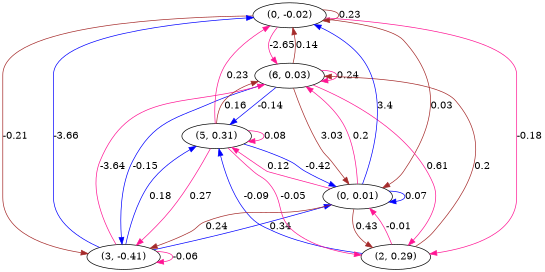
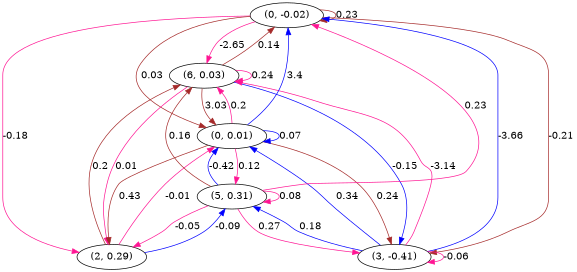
edge "(6, 0.03)" -> "(5, 0.31)": removed, label "-0.14"
edge "(3, -0.41)" -> "(6, 0.03)": label "-3.64" -> "-3.14"
edge "(6, 0.03)" -> "(2, 0.29)": label "0.61" -> "0.01"
